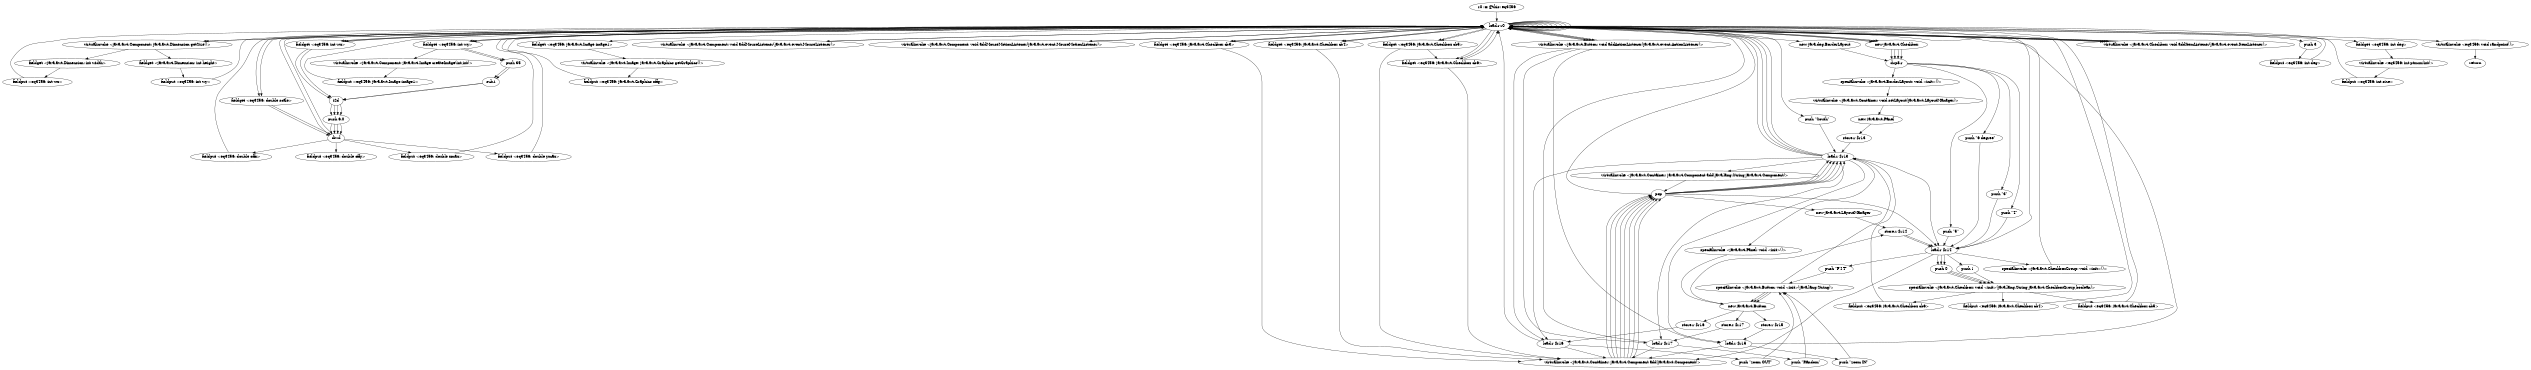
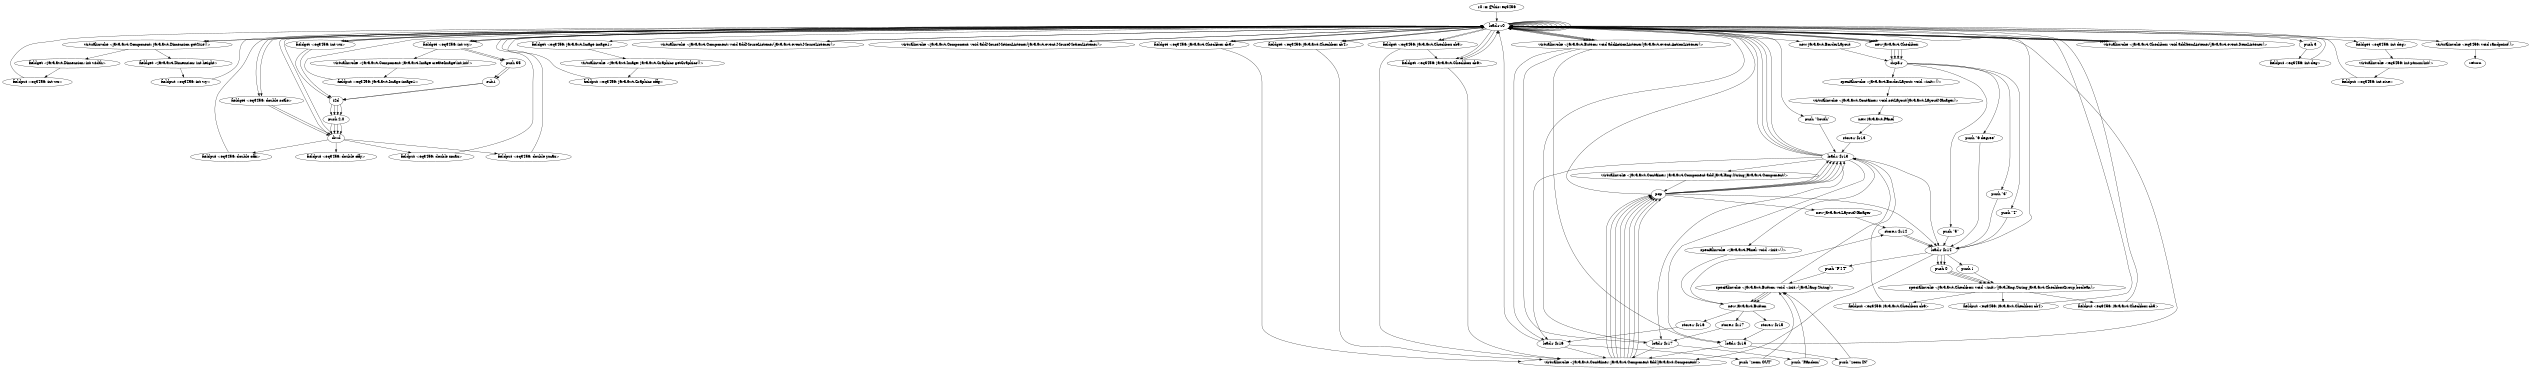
node "new java.deg.BorderLayout": label "new java.deg.BorderLayout" -> "new java.awt.BorderLayout"
node "push 6.0": label "push 6.0" -> "push 2.0"
node "specialinvoke <java.awt.CheckboxGroup: void <init>()>": removed
